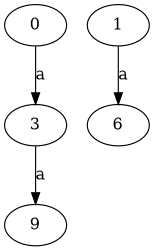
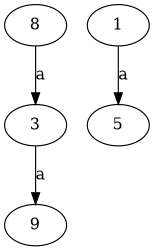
node "0": label "0" -> "8"
node "6": label "6" -> "5"
